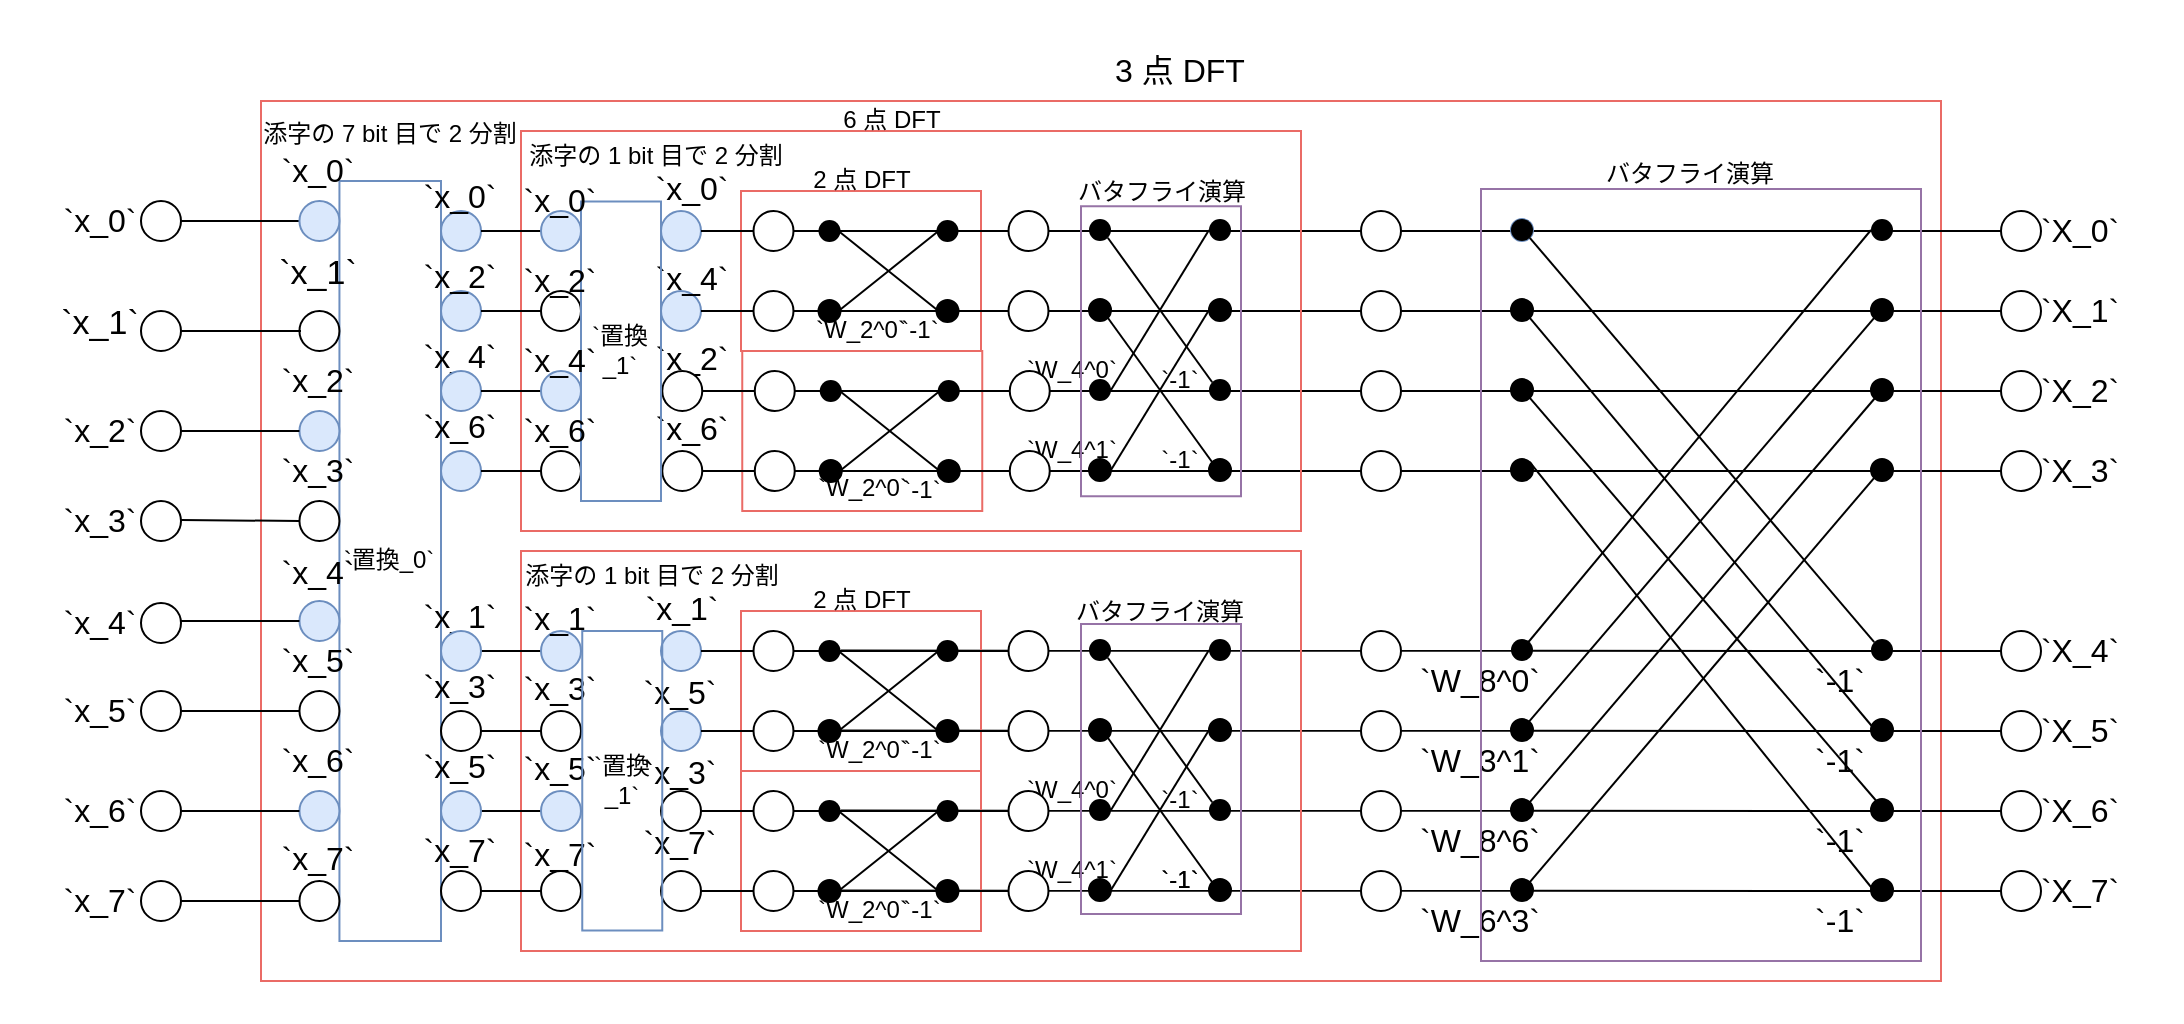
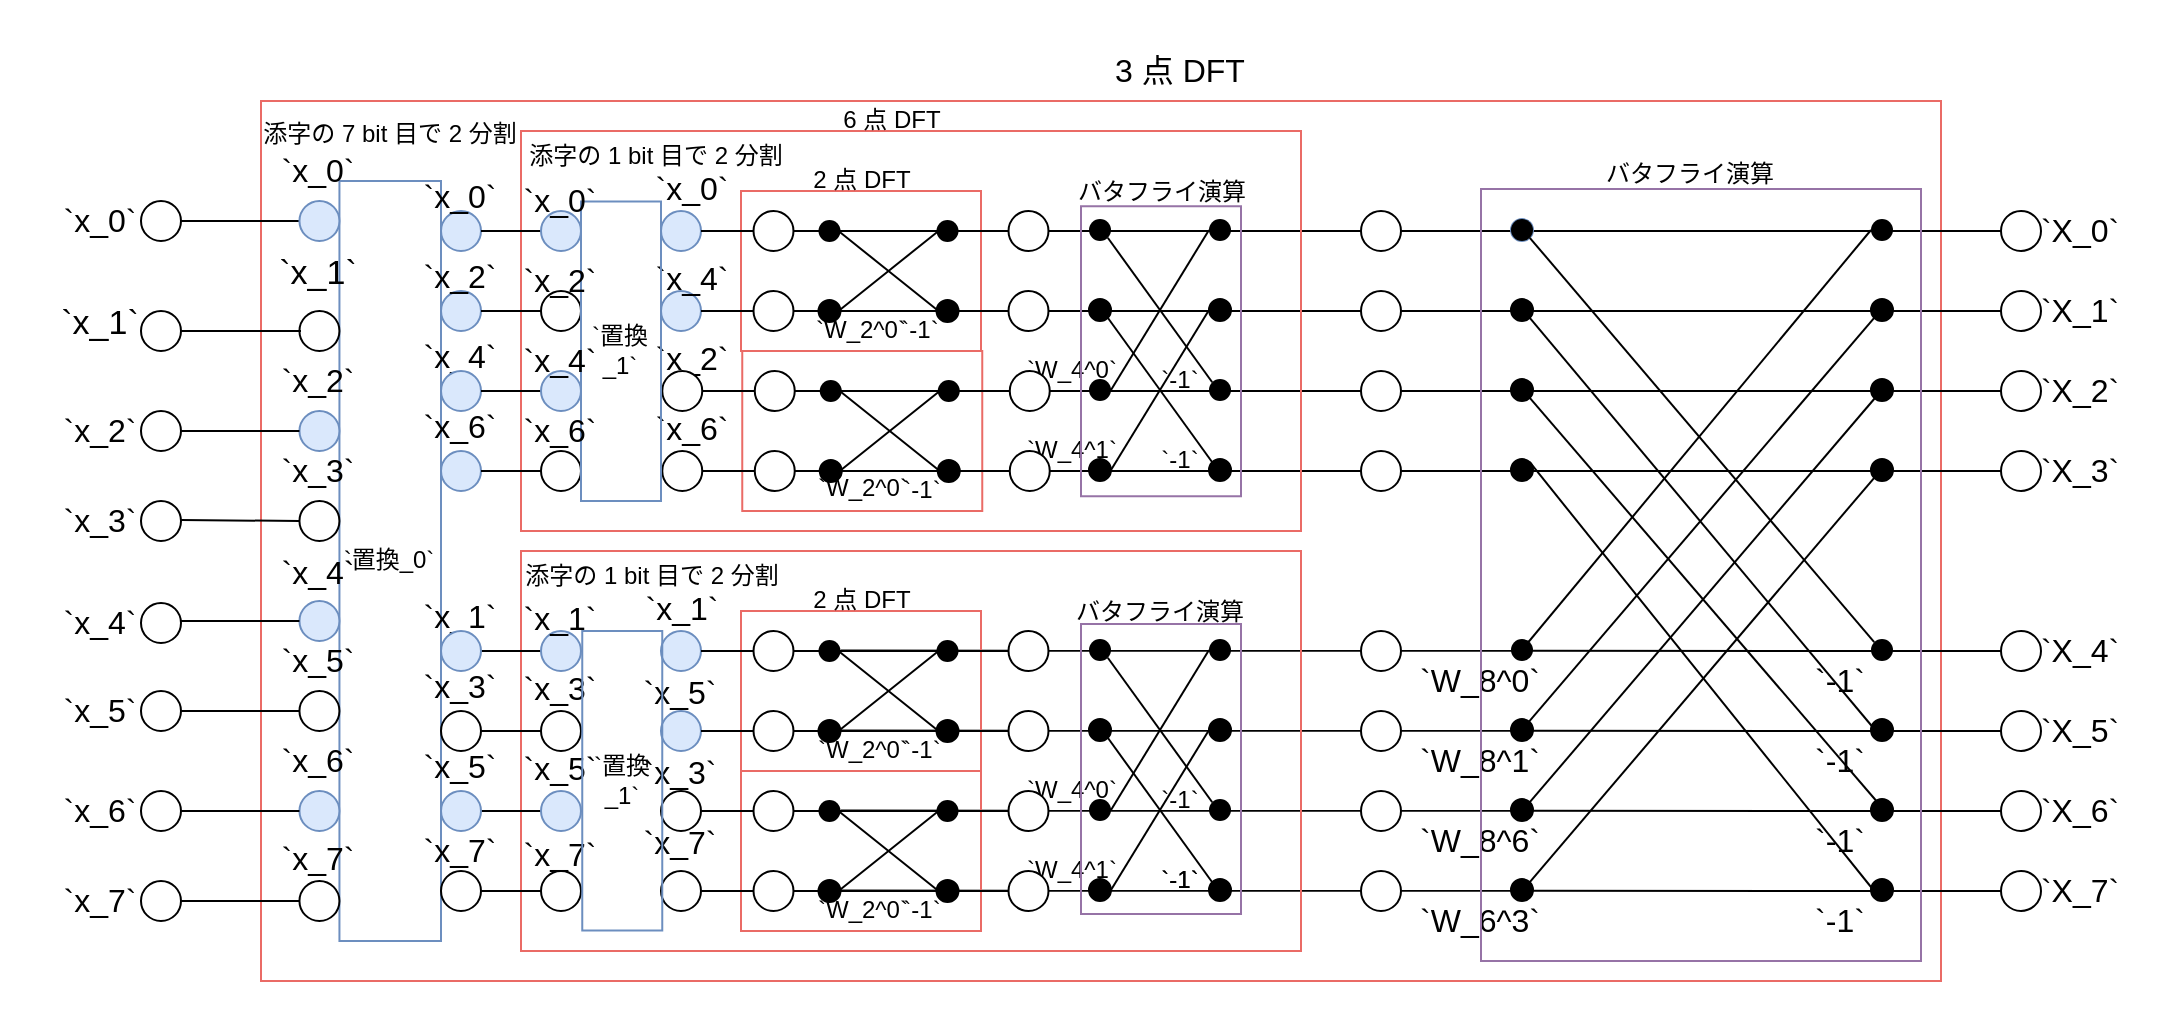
node "`W_3^1`": label "`W_3^1`" -> "`W_8^1`"
